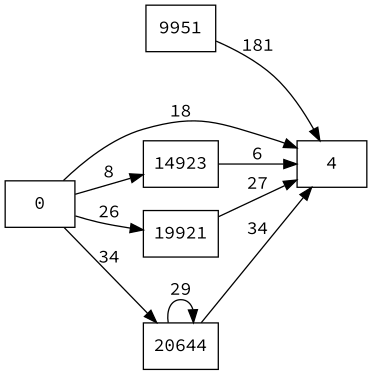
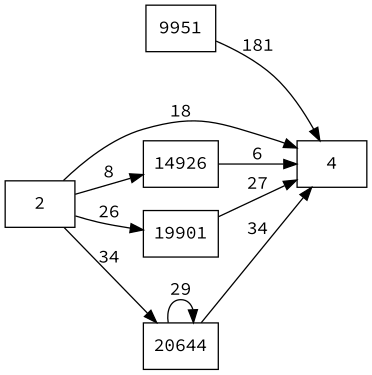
node "14923": label "14923" -> "14926"
node "0": label "0" -> "2"
node "19921": label "19921" -> "19901"
